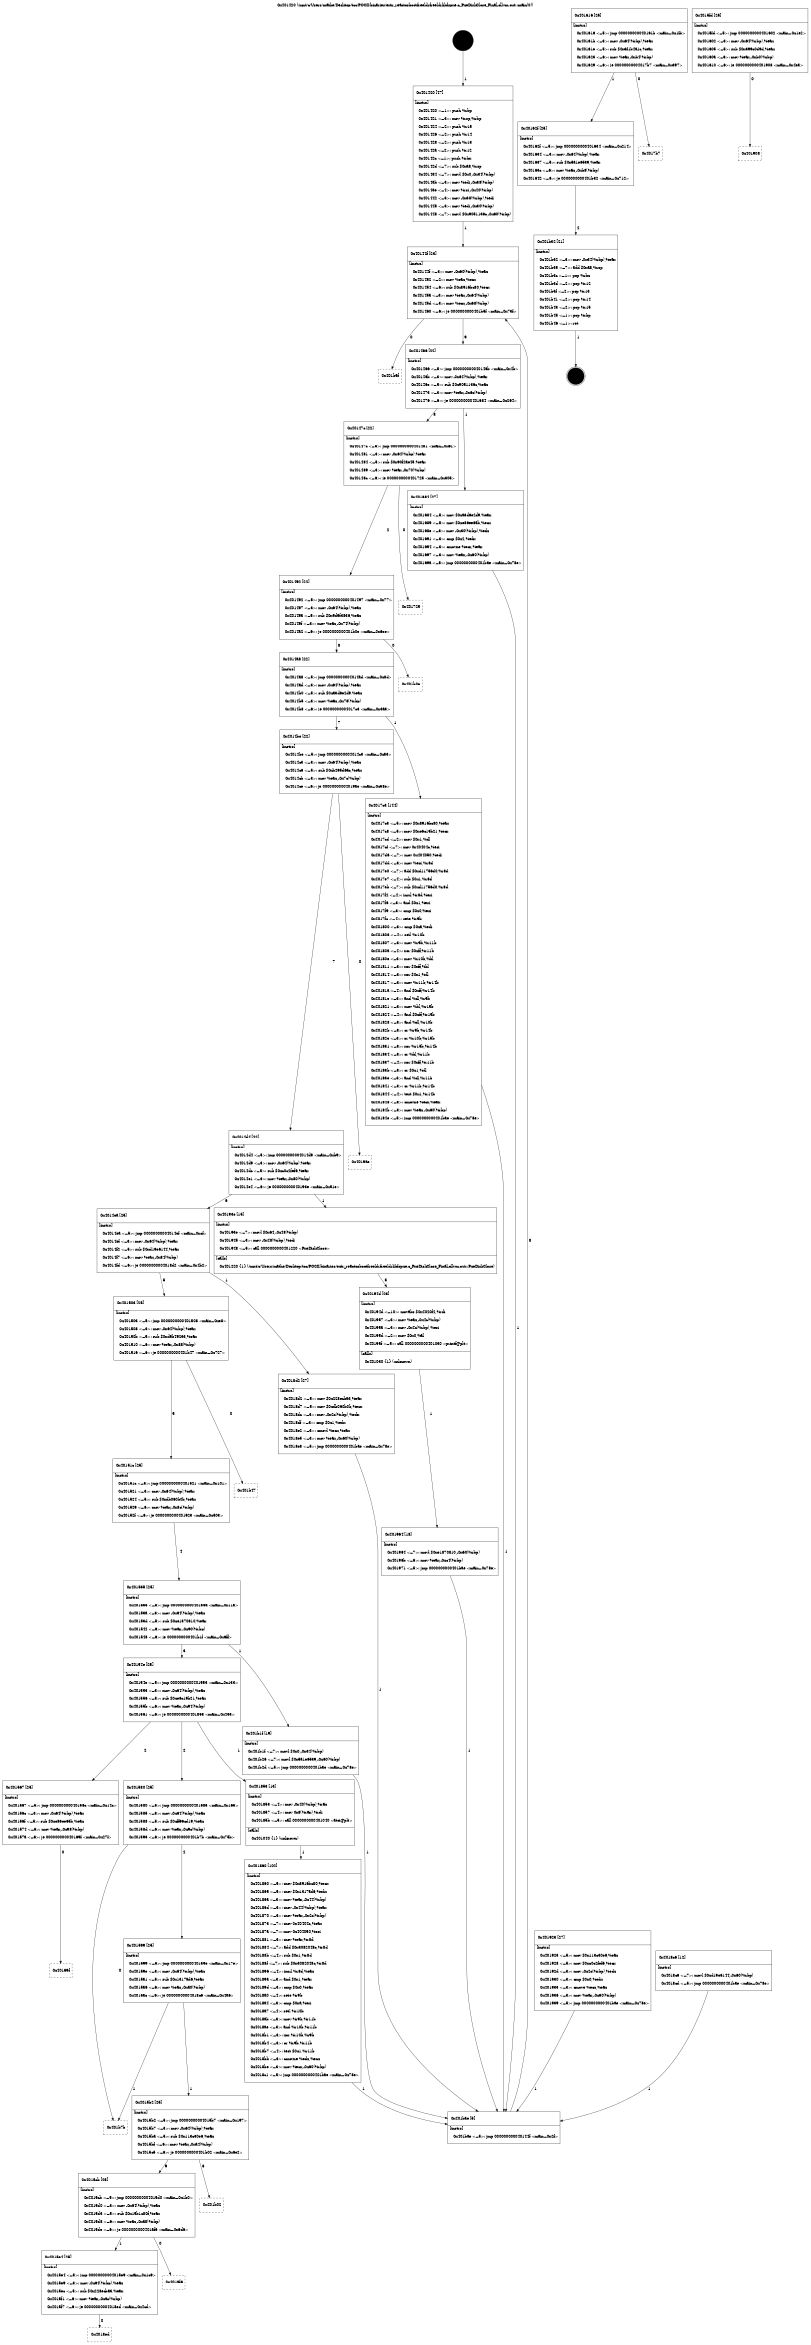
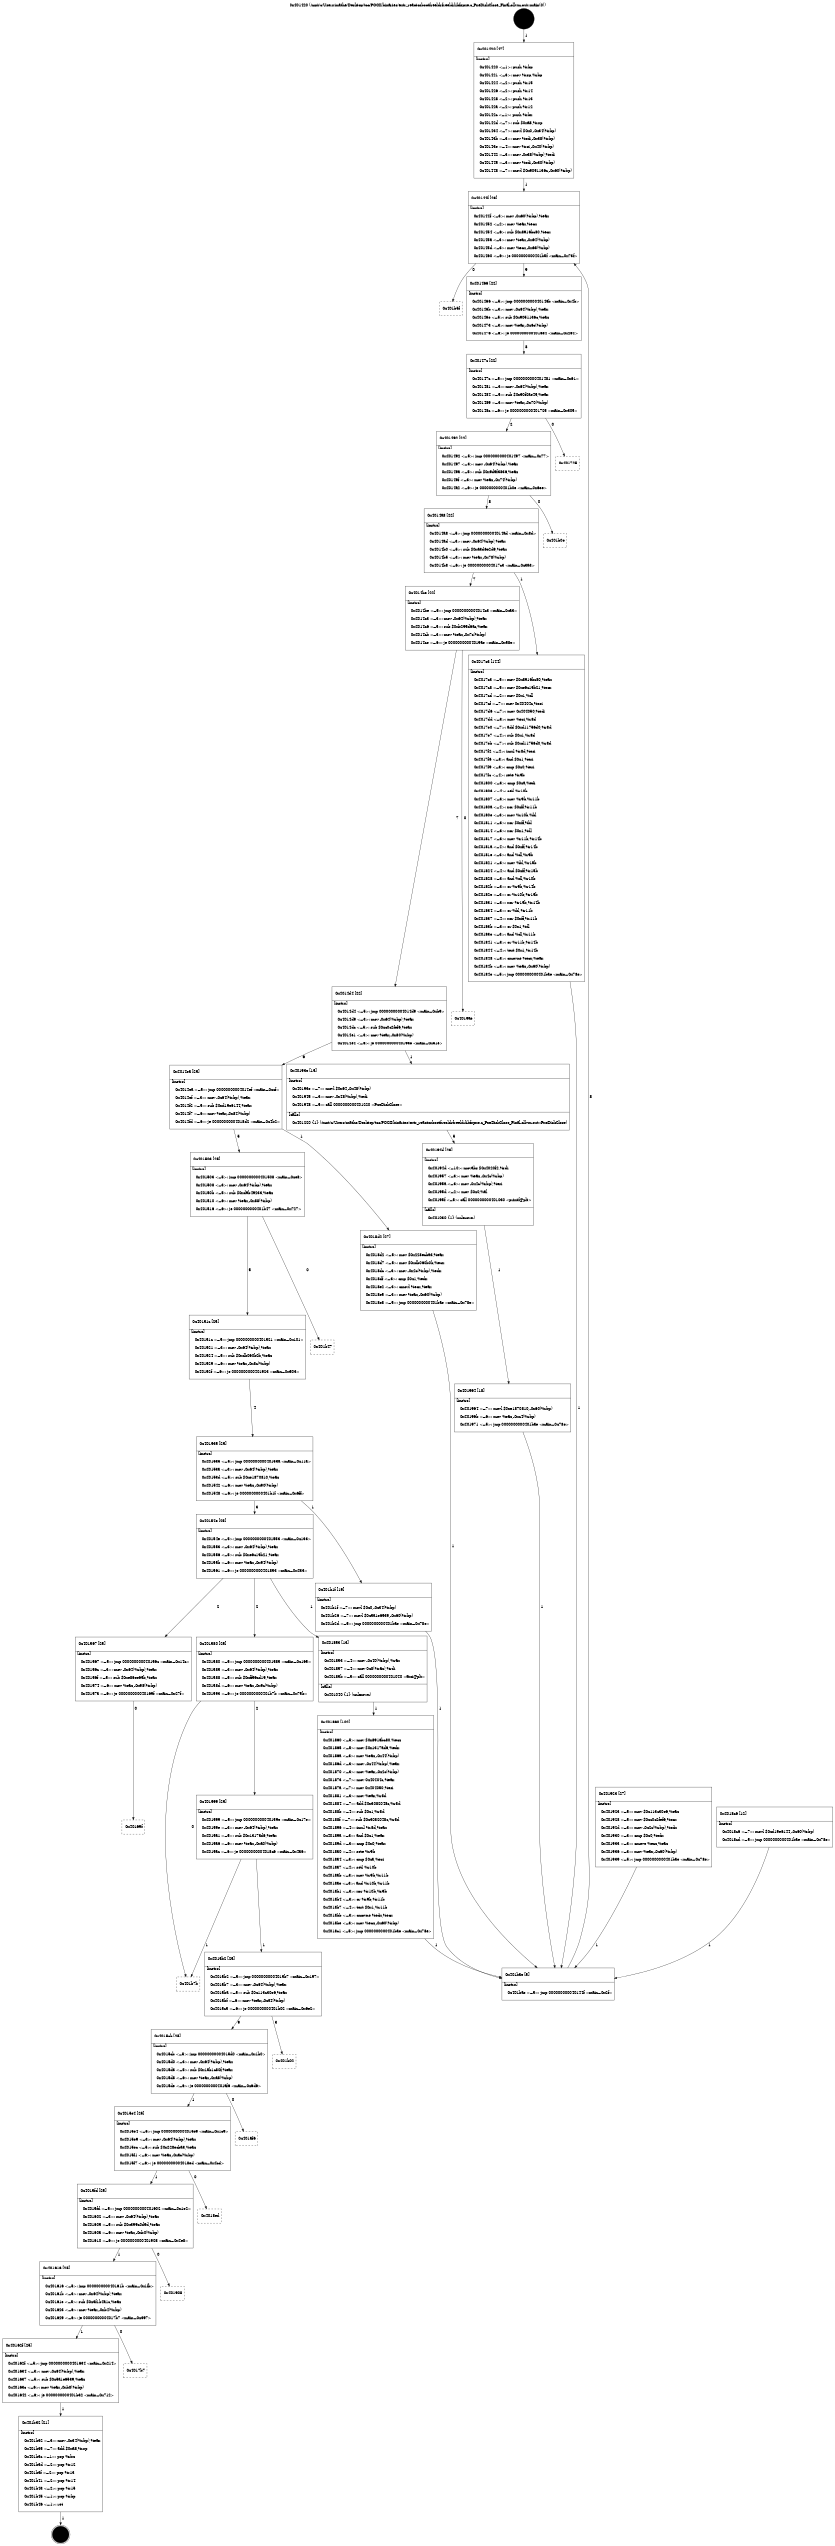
edge "0x40162f [25]" -> "0x401b32 [21]": label " 2" -> " 1"
node "0x401684 [27]": removed
edge "0x4015e4 [25]" -> "0x4015fd [25]": added, label "1"
edge "0x4015fd [25]" -> "0x401616 [25]": added, label "1"
